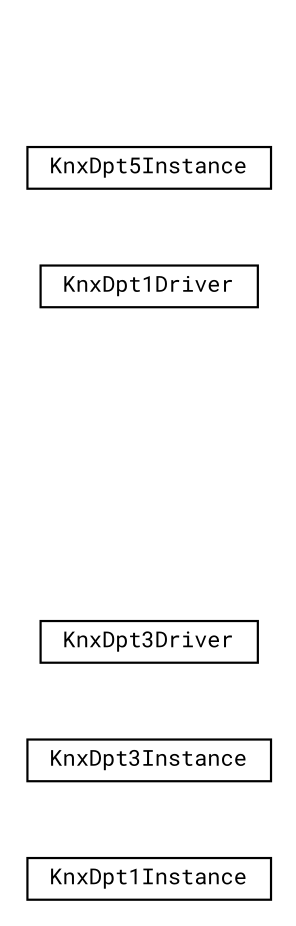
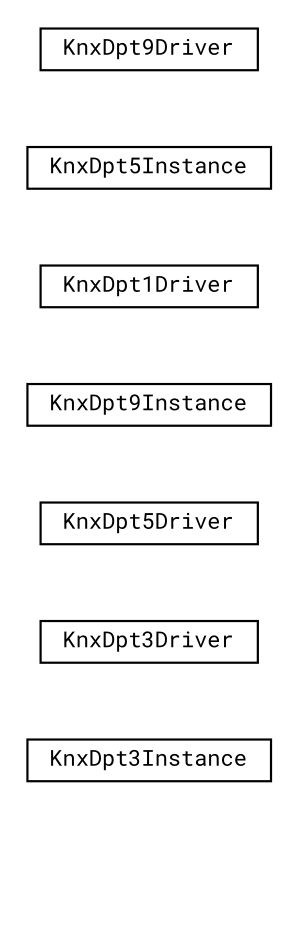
node "KnxDpt9Driver": added
node "KnxDpt9Instance": added
node "KnxDpt5Driver": added
node "KnxDpt1Instance": removed
